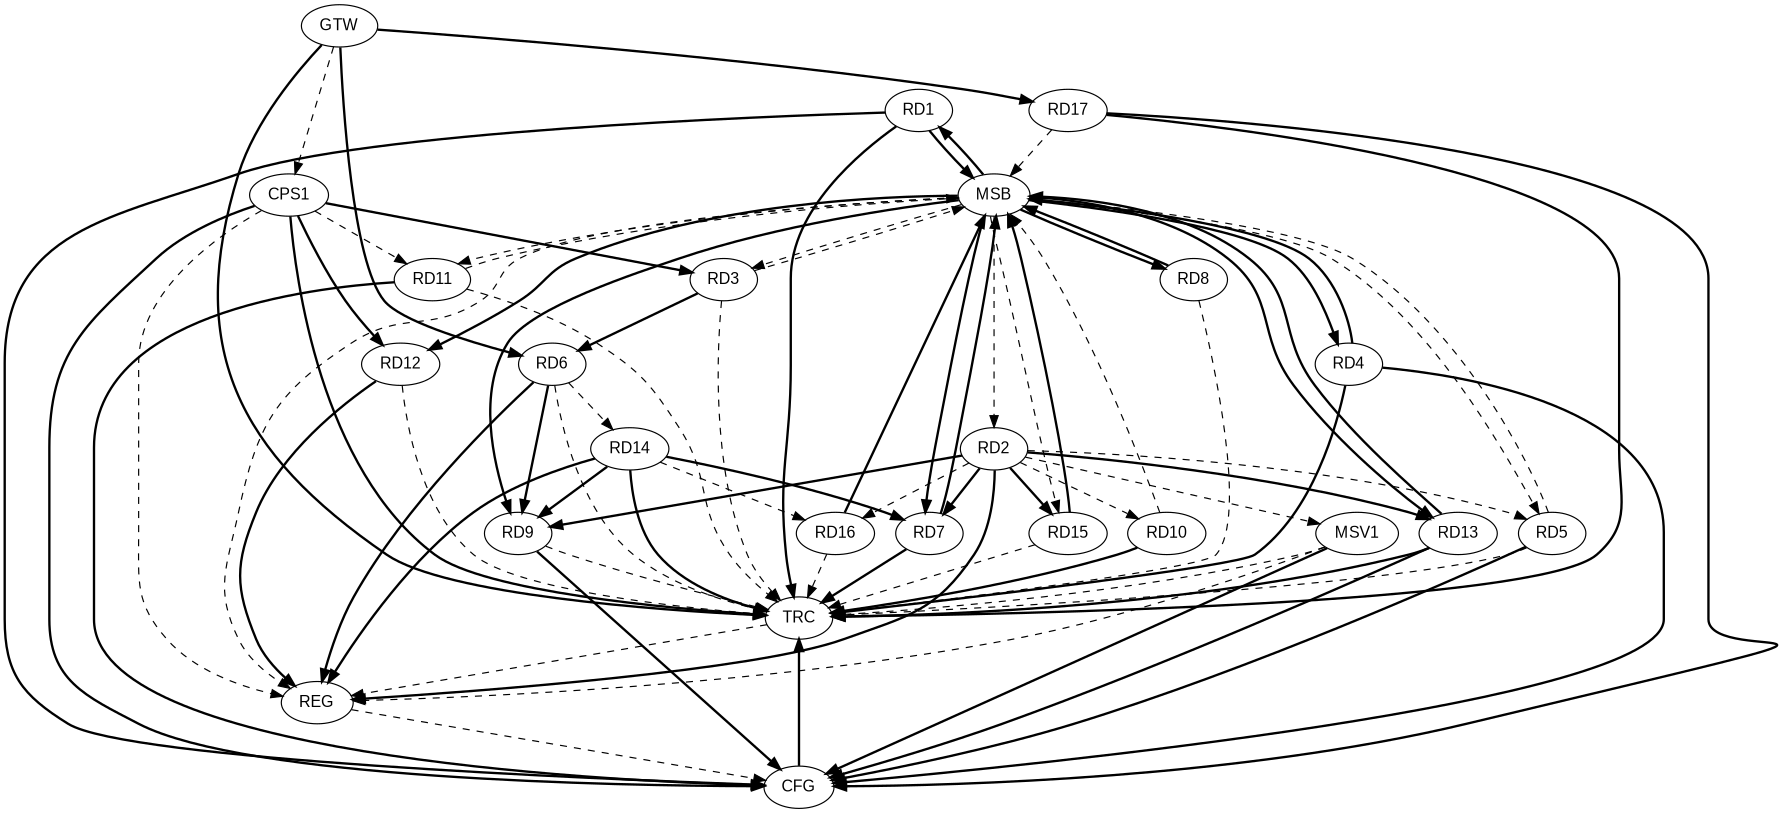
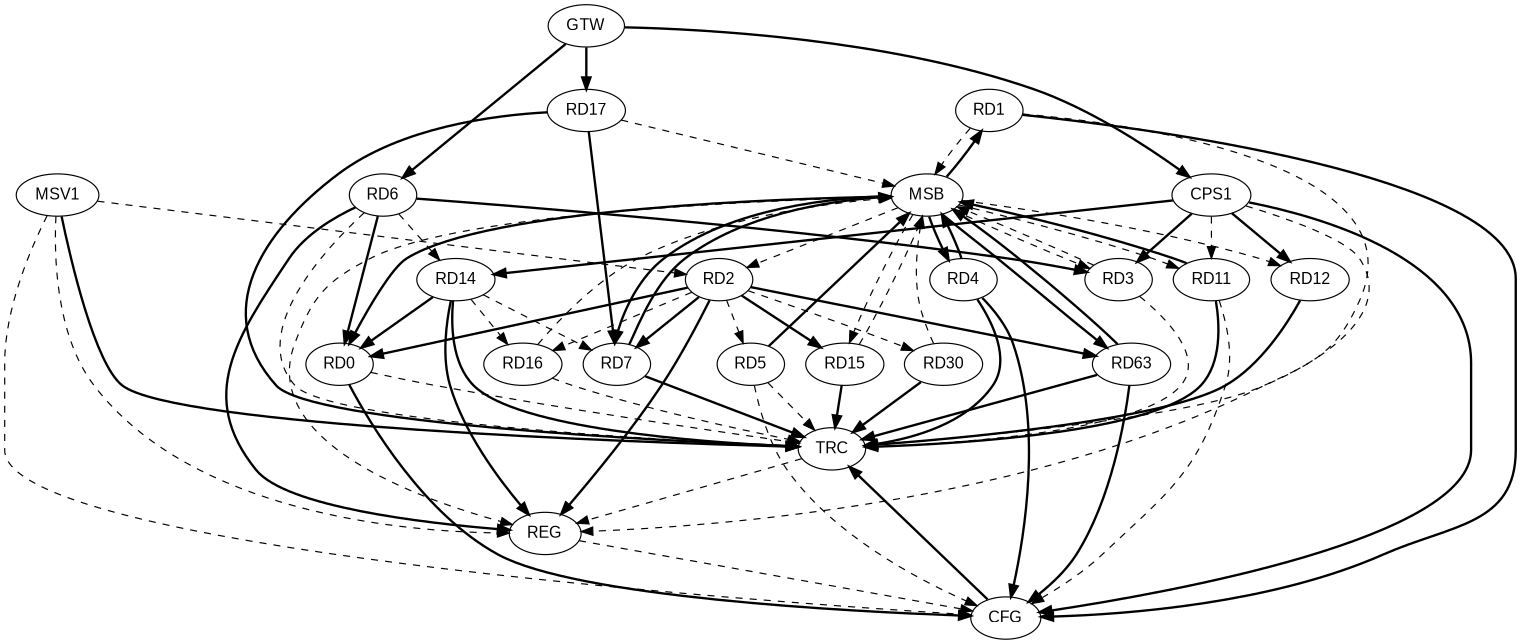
edge "GTW" -> "CPS1": style dashed -> bold
edge "RD1" -> "MSB": style bold -> dashed
edge "RD11" -> "MSB": style dashed -> bold
edge "MSB" -> "RD12": style bold -> dashed
edge "RD5" -> "MSB": style dashed -> bold
edge "MSB" -> "RD5": removed
node "RD8": removed
edge "RD3" -> "RD6": reversed
edge "RD1" -> "TRC": style bold -> dashed
edge "RD15" -> "MSB": style bold -> dashed
edge "RD16" -> "MSB": style bold -> dashed
edge "RD11" -> "TRC": style dashed -> bold
edge "RD14" -> "RD7": style bold -> dashed
edge "GTW" -> "TRC": removed
edge "RD2" -> "MSV1": reversed
edge "RD12" -> "REG": removed
node "RD9": label "RD9" -> "RD0"
node "RD10": label "RD10" -> "RD30"
node "RD13": label "RD13" -> "RD63"
edge "CPS1" -> "TRC": now "CPS1" -> "RD14"
edge "RD15" -> "TRC": style dashed -> bold
edge "RD12" -> "TRC": style dashed -> bold
edge "MSV1" -> "TRC": style dashed -> bold
edge "RD17" -> "CFG": now "RD17" -> "RD7"
edge "MSV1" -> "CFG": style bold -> dashed
edge "RD11" -> "CFG": style bold -> dashed
edge "RD5" -> "CFG": style bold -> dashed
